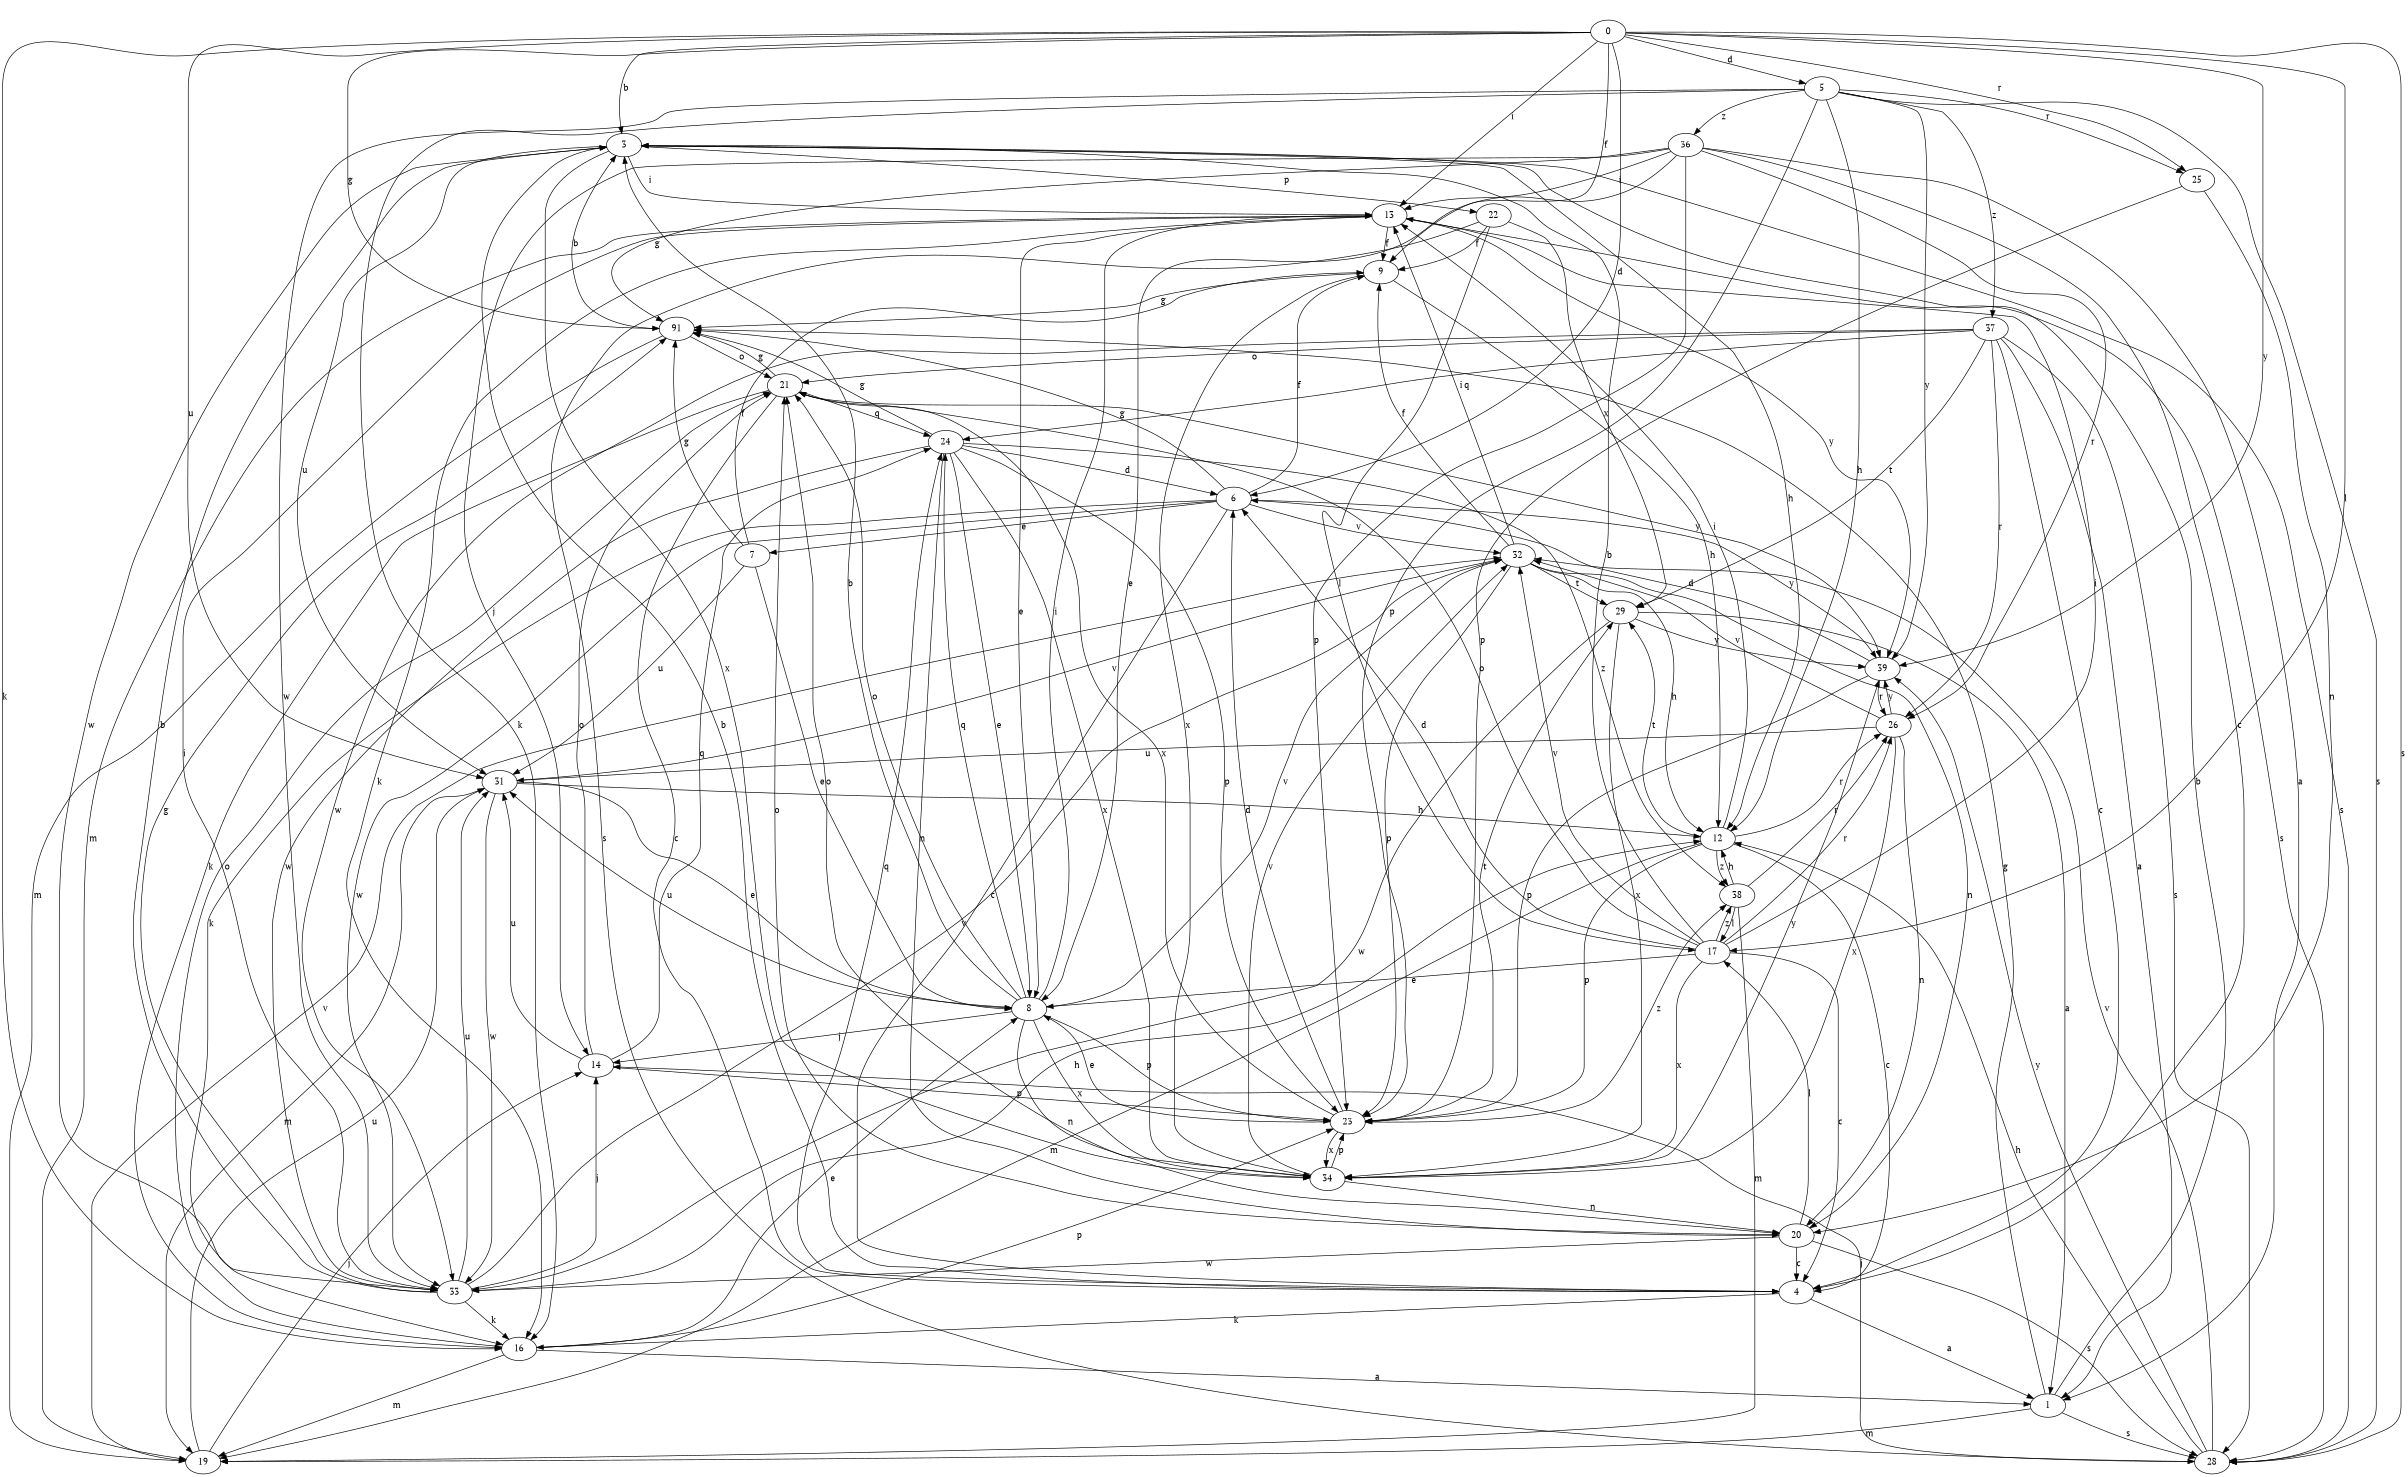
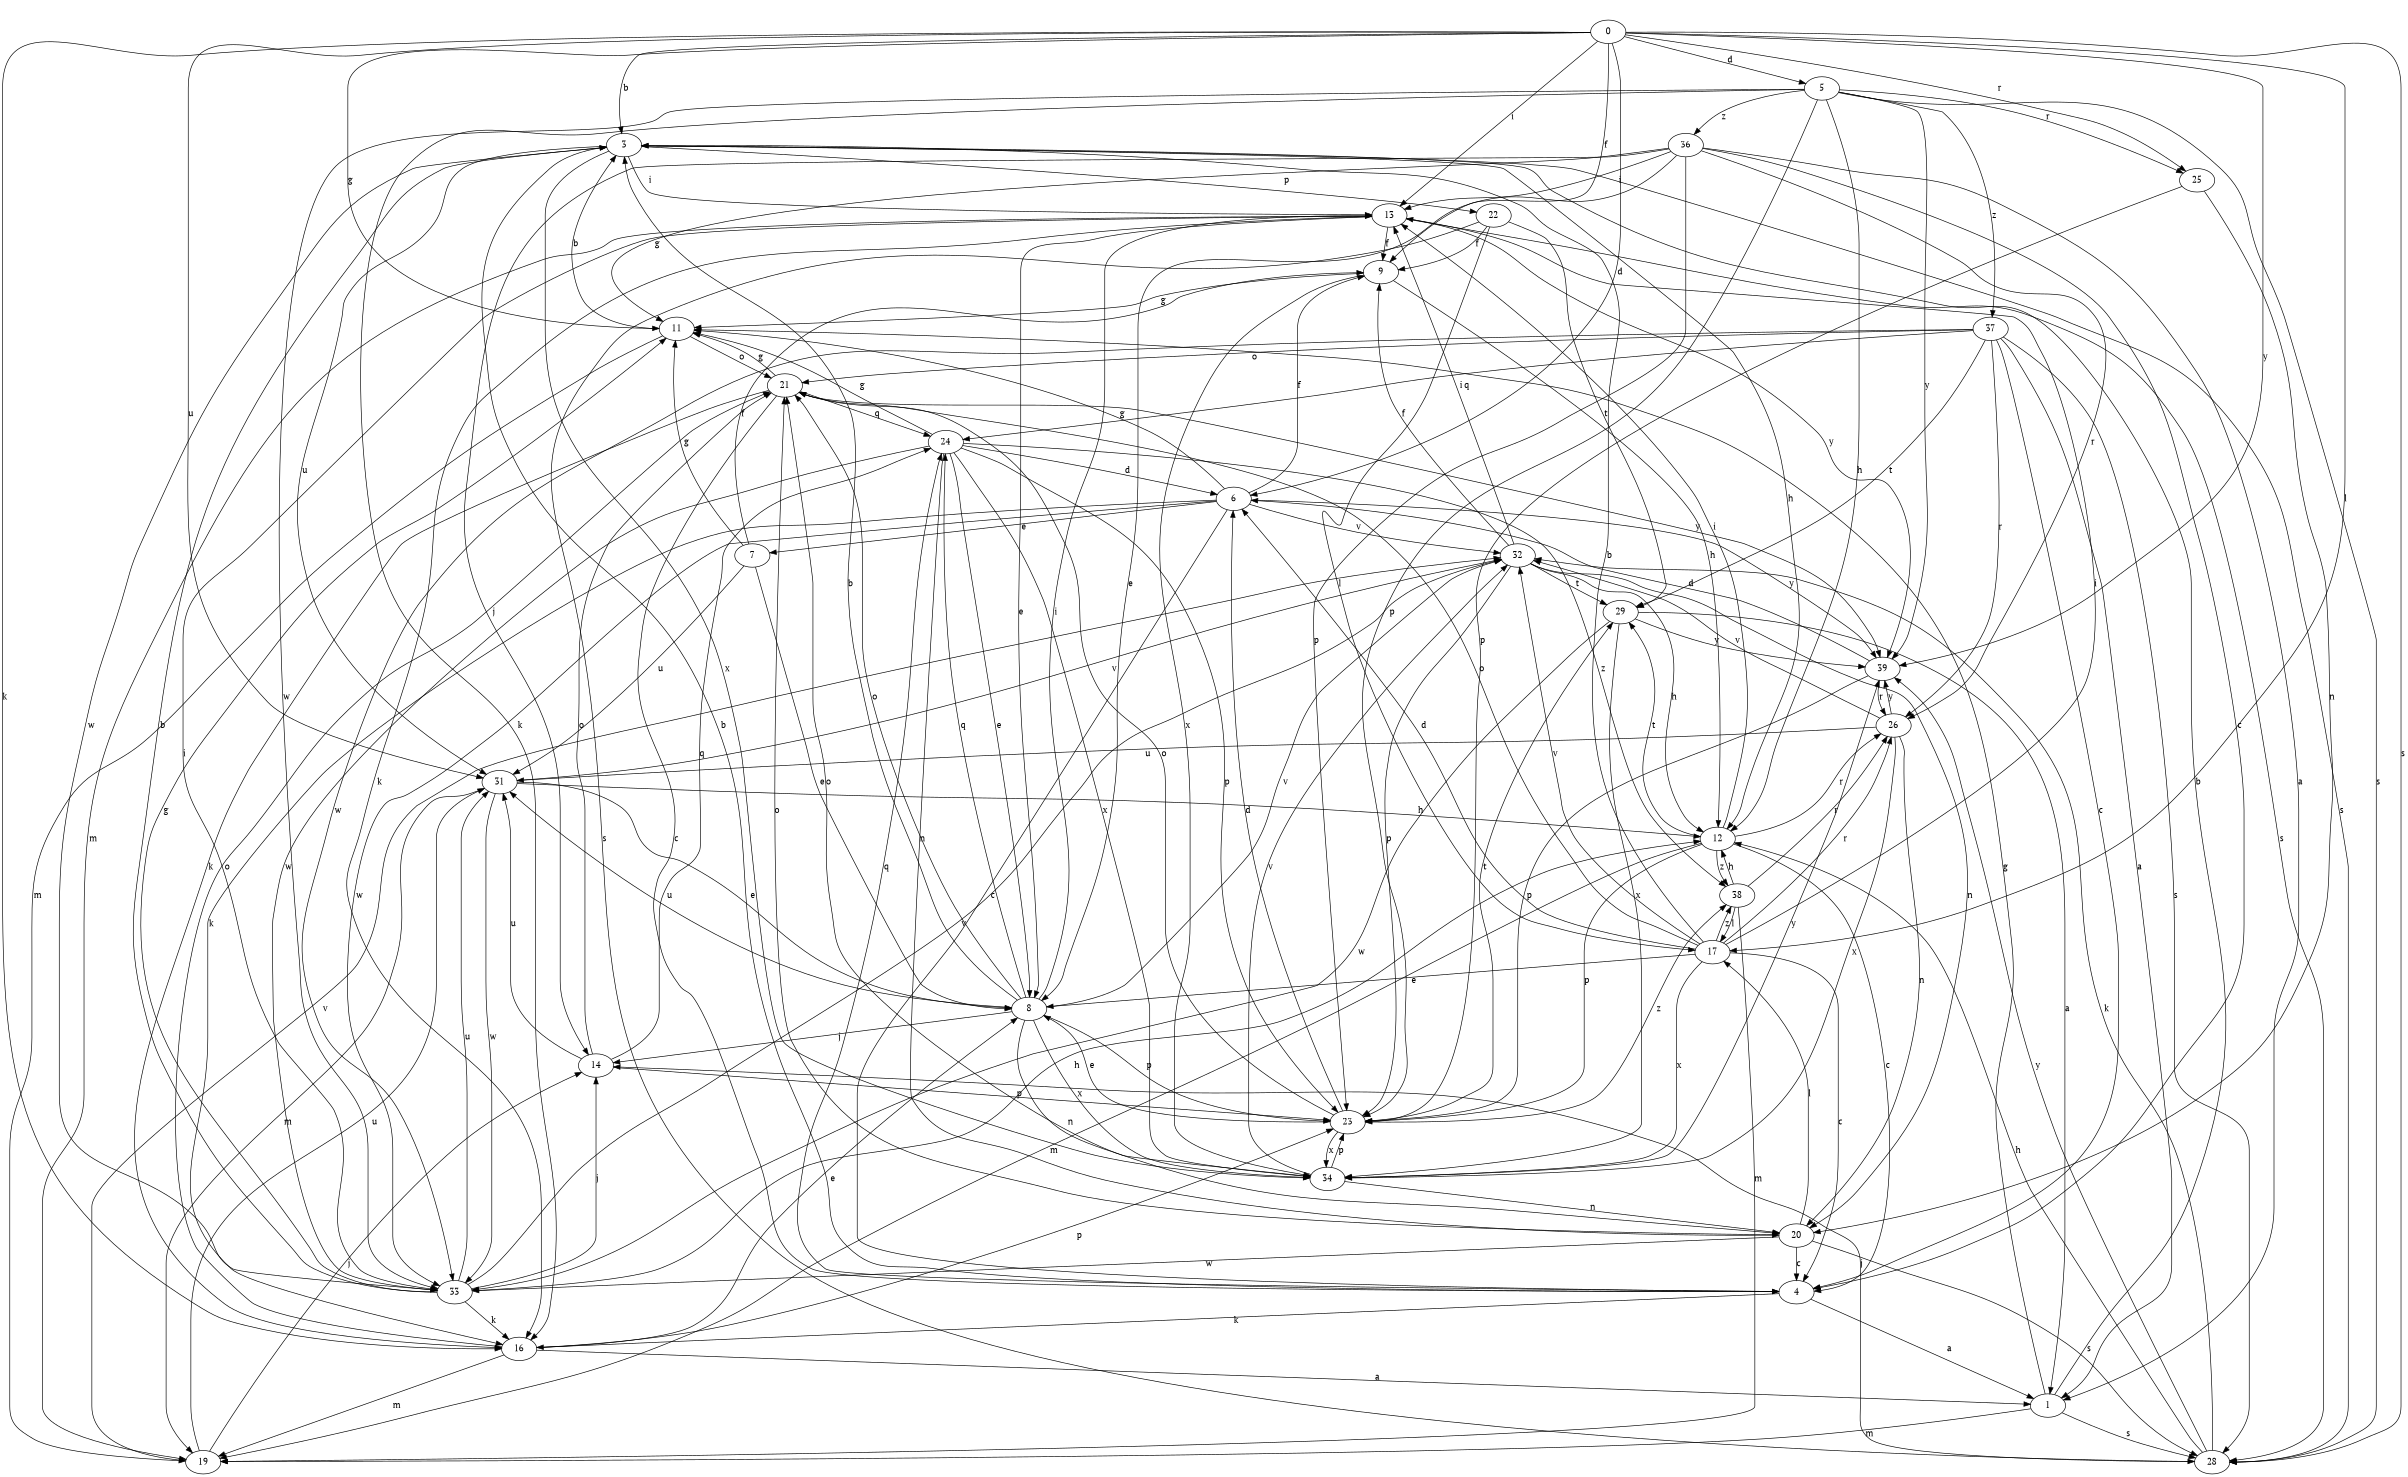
node "91": label "91" -> "11"
edge "22" -> "29": label "x" -> "t"
edge "23" -> "21": label "x" -> "o"
edge "28" -> "32": label "v" -> "k"
